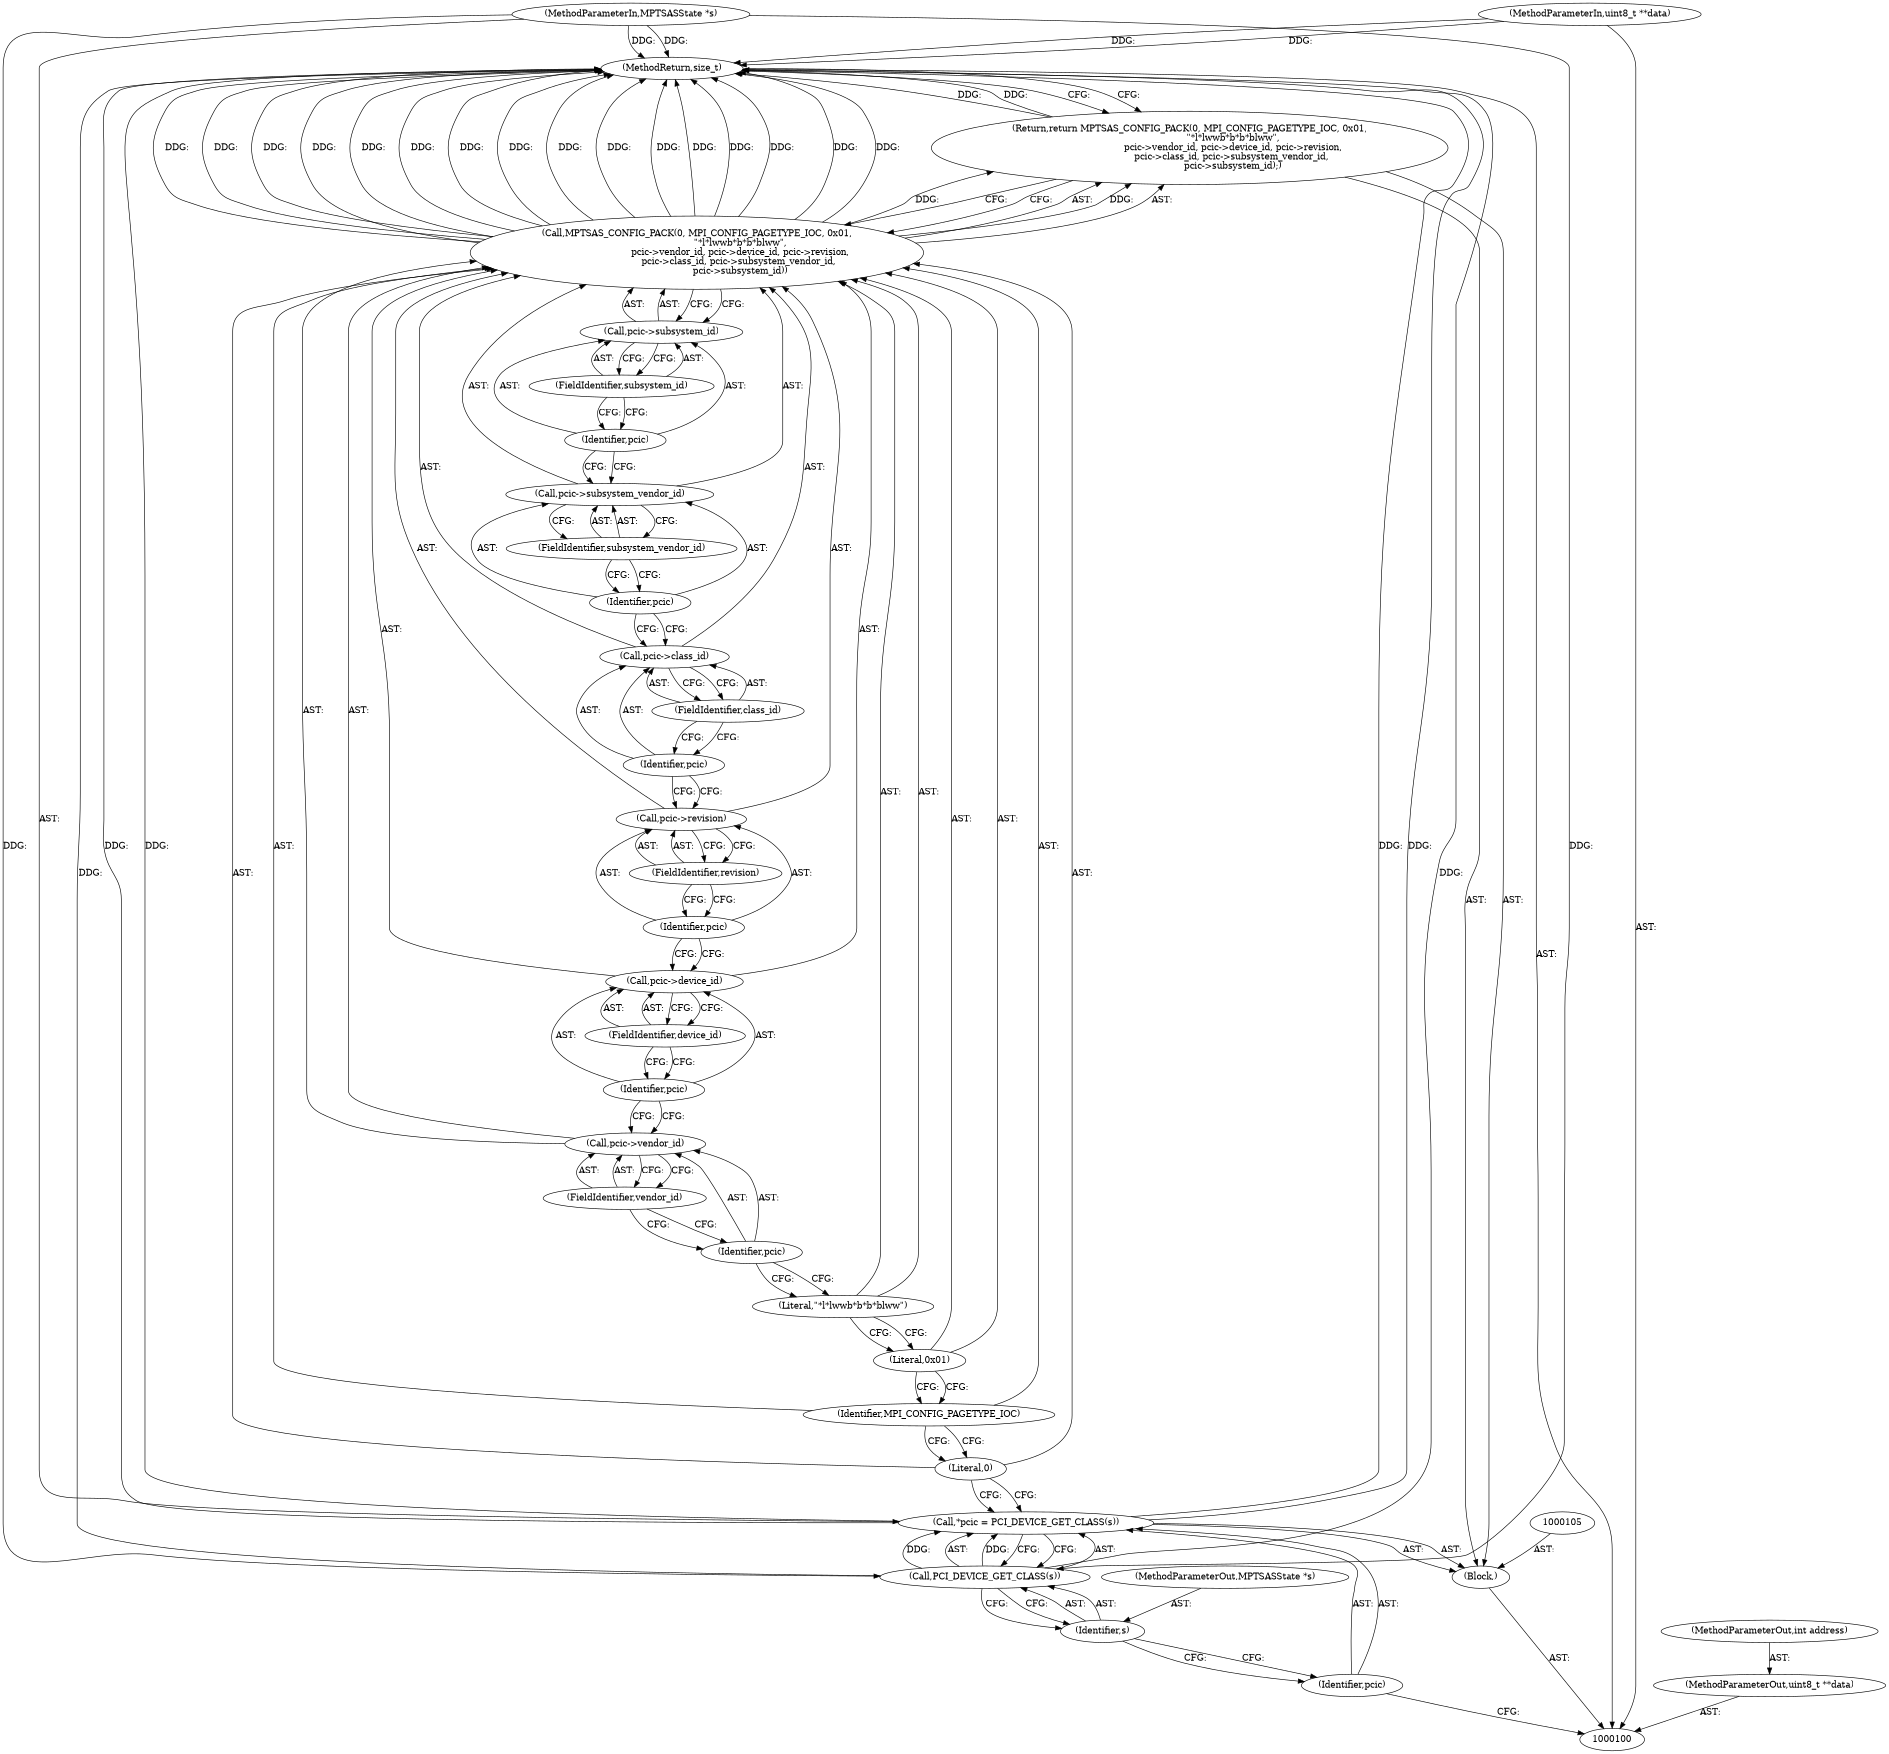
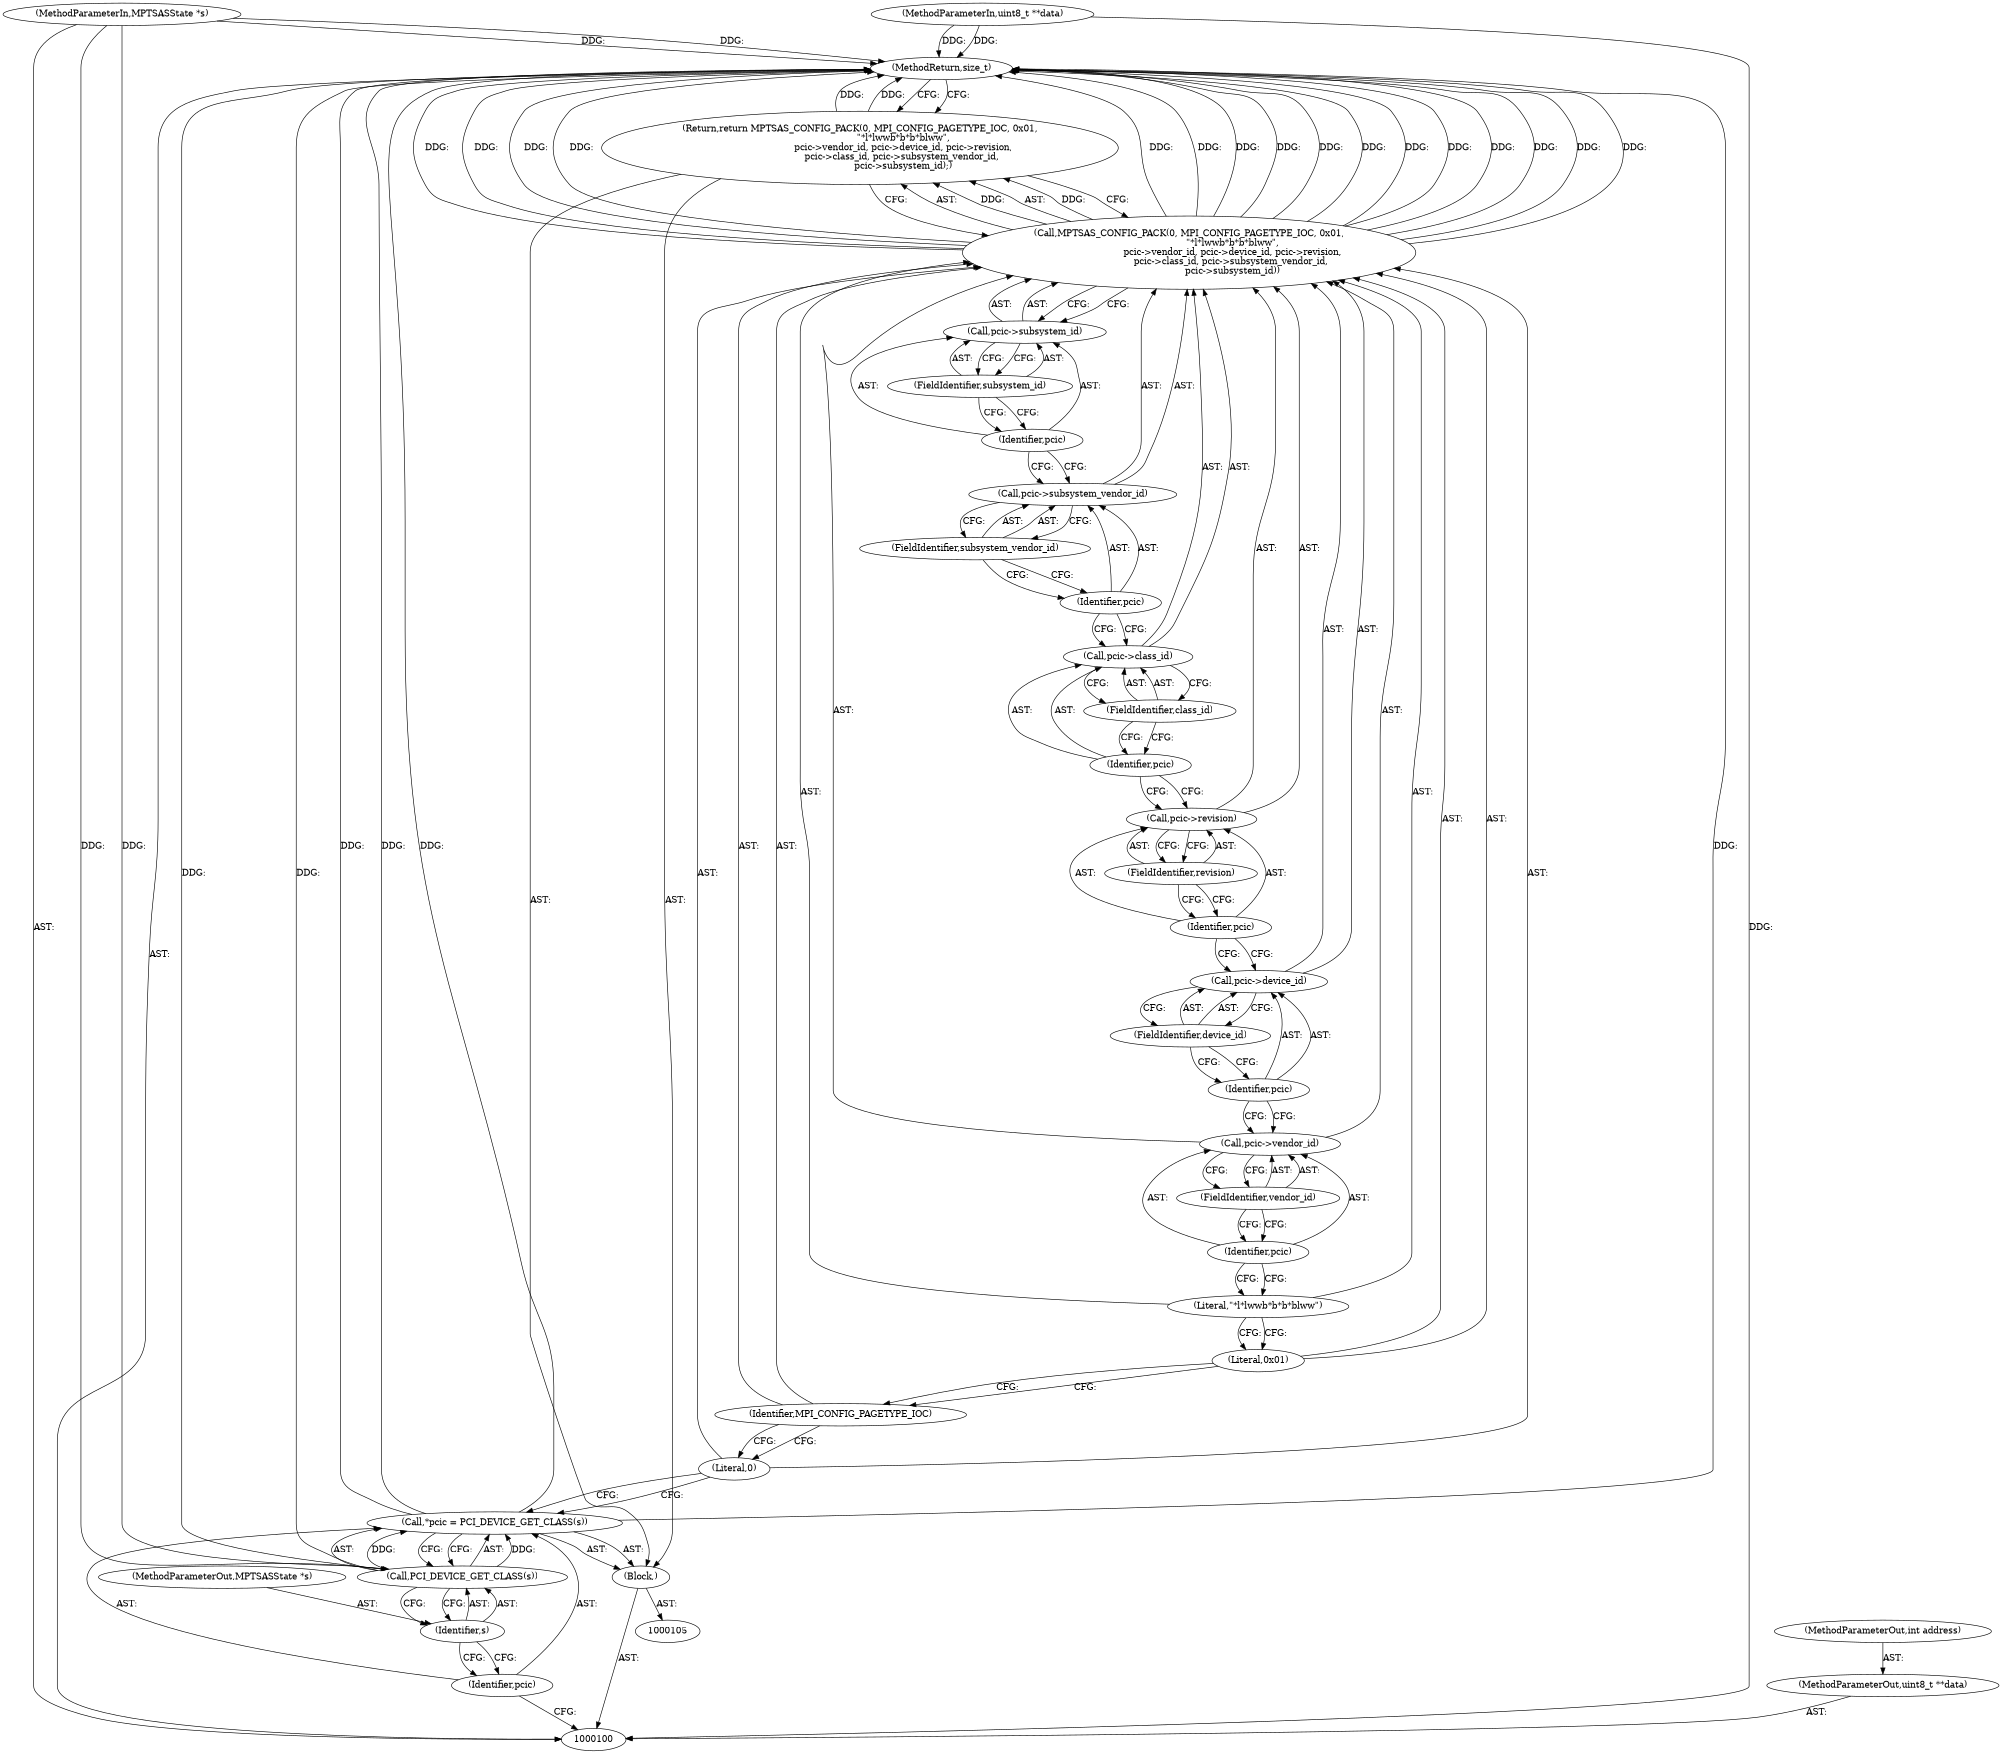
edge "(MethodParameterIn,uint8_t **data)" -> "1000100": label "AST: " -> "DDG: "
edge "(MethodParameterIn,MPTSASState *s)" -> "(Call,*pcic = PCI_DEVICE_GET_CLASS(s))": now "(MethodParameterIn,MPTSASState *s)" -> "1000100"
edge "1000105" -> "(Block,)": reversed
